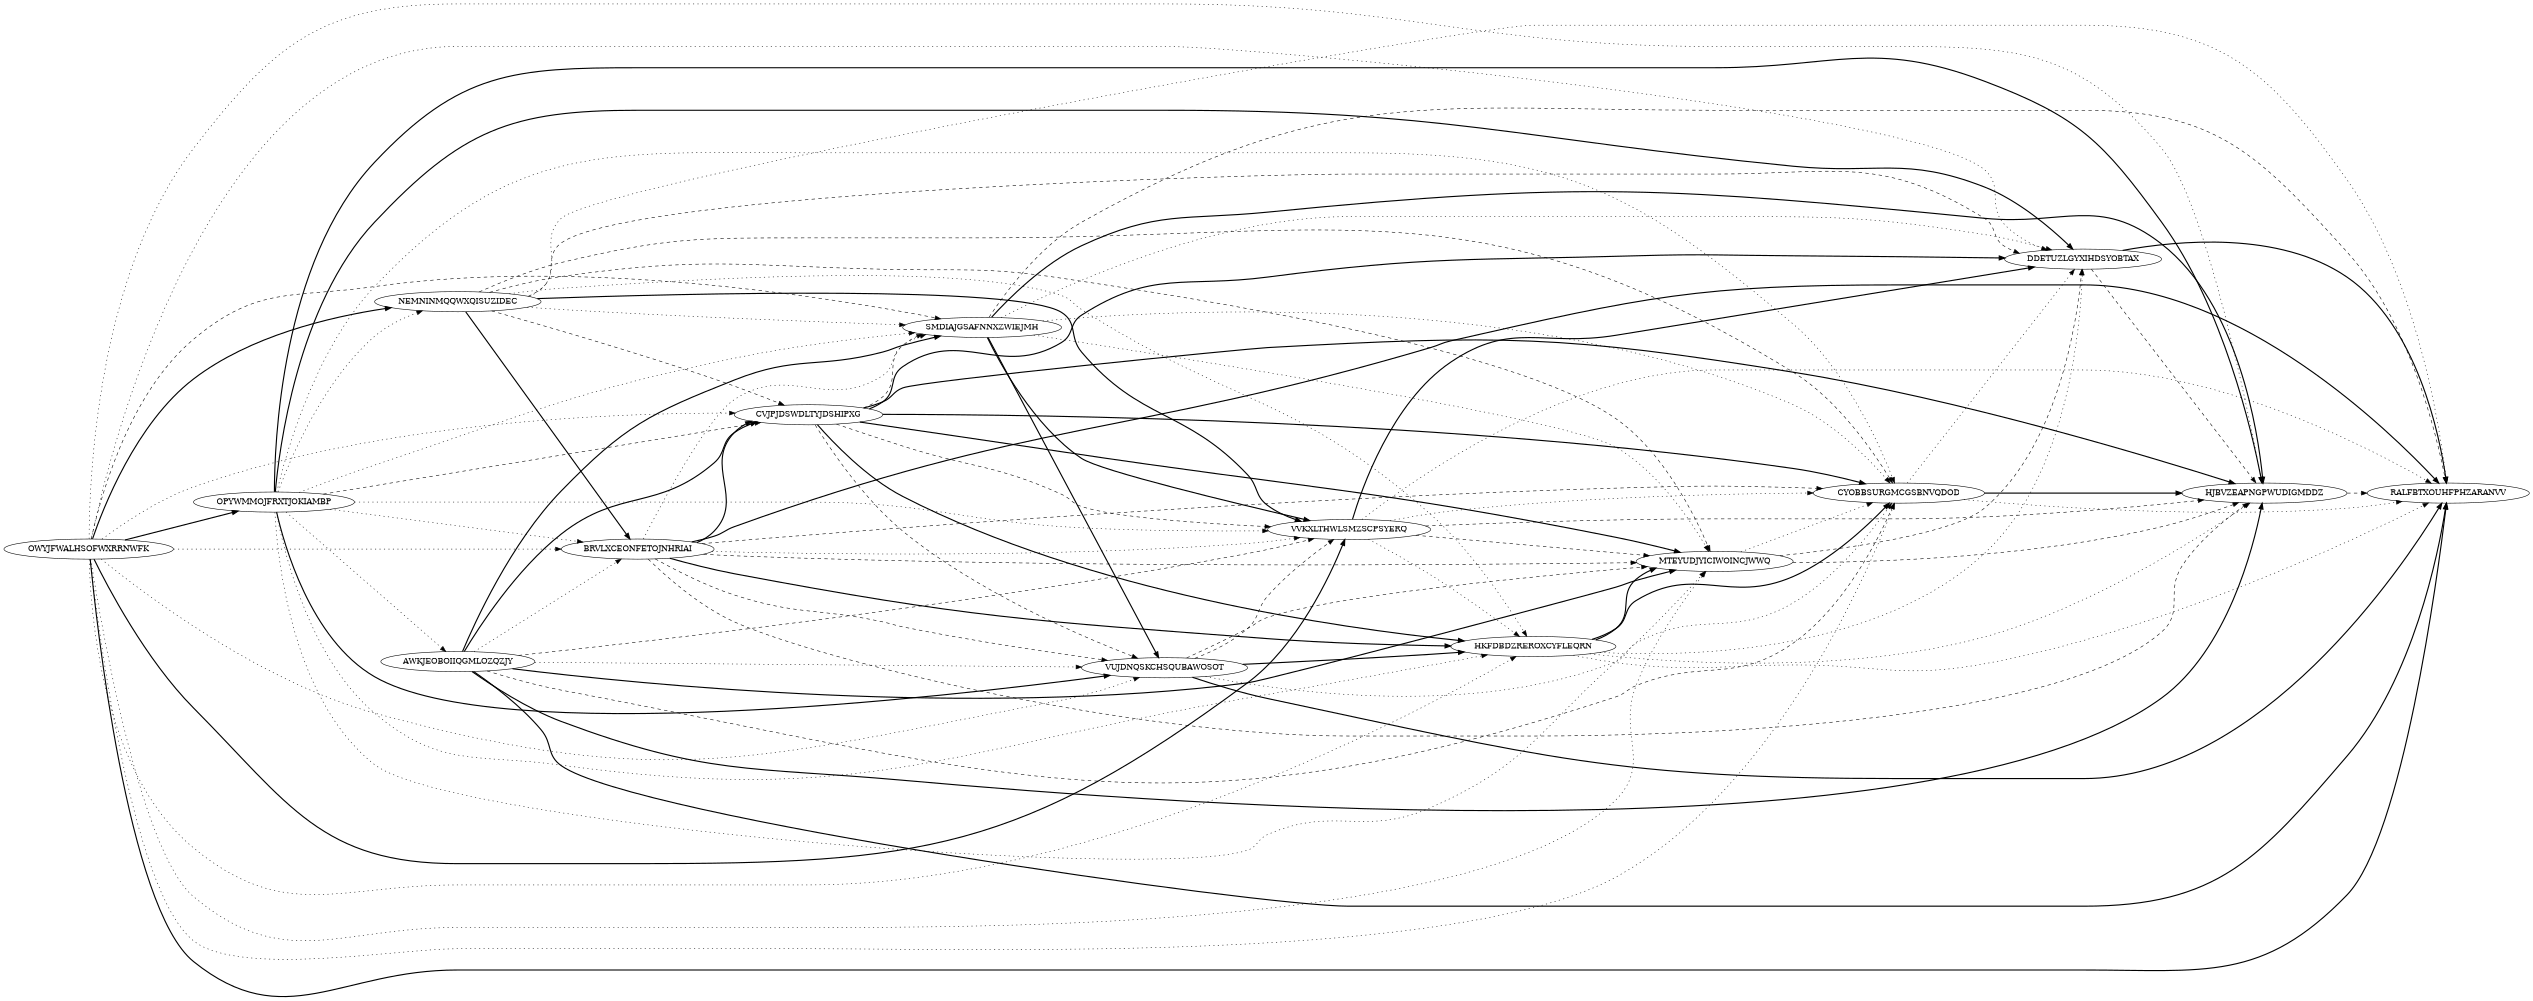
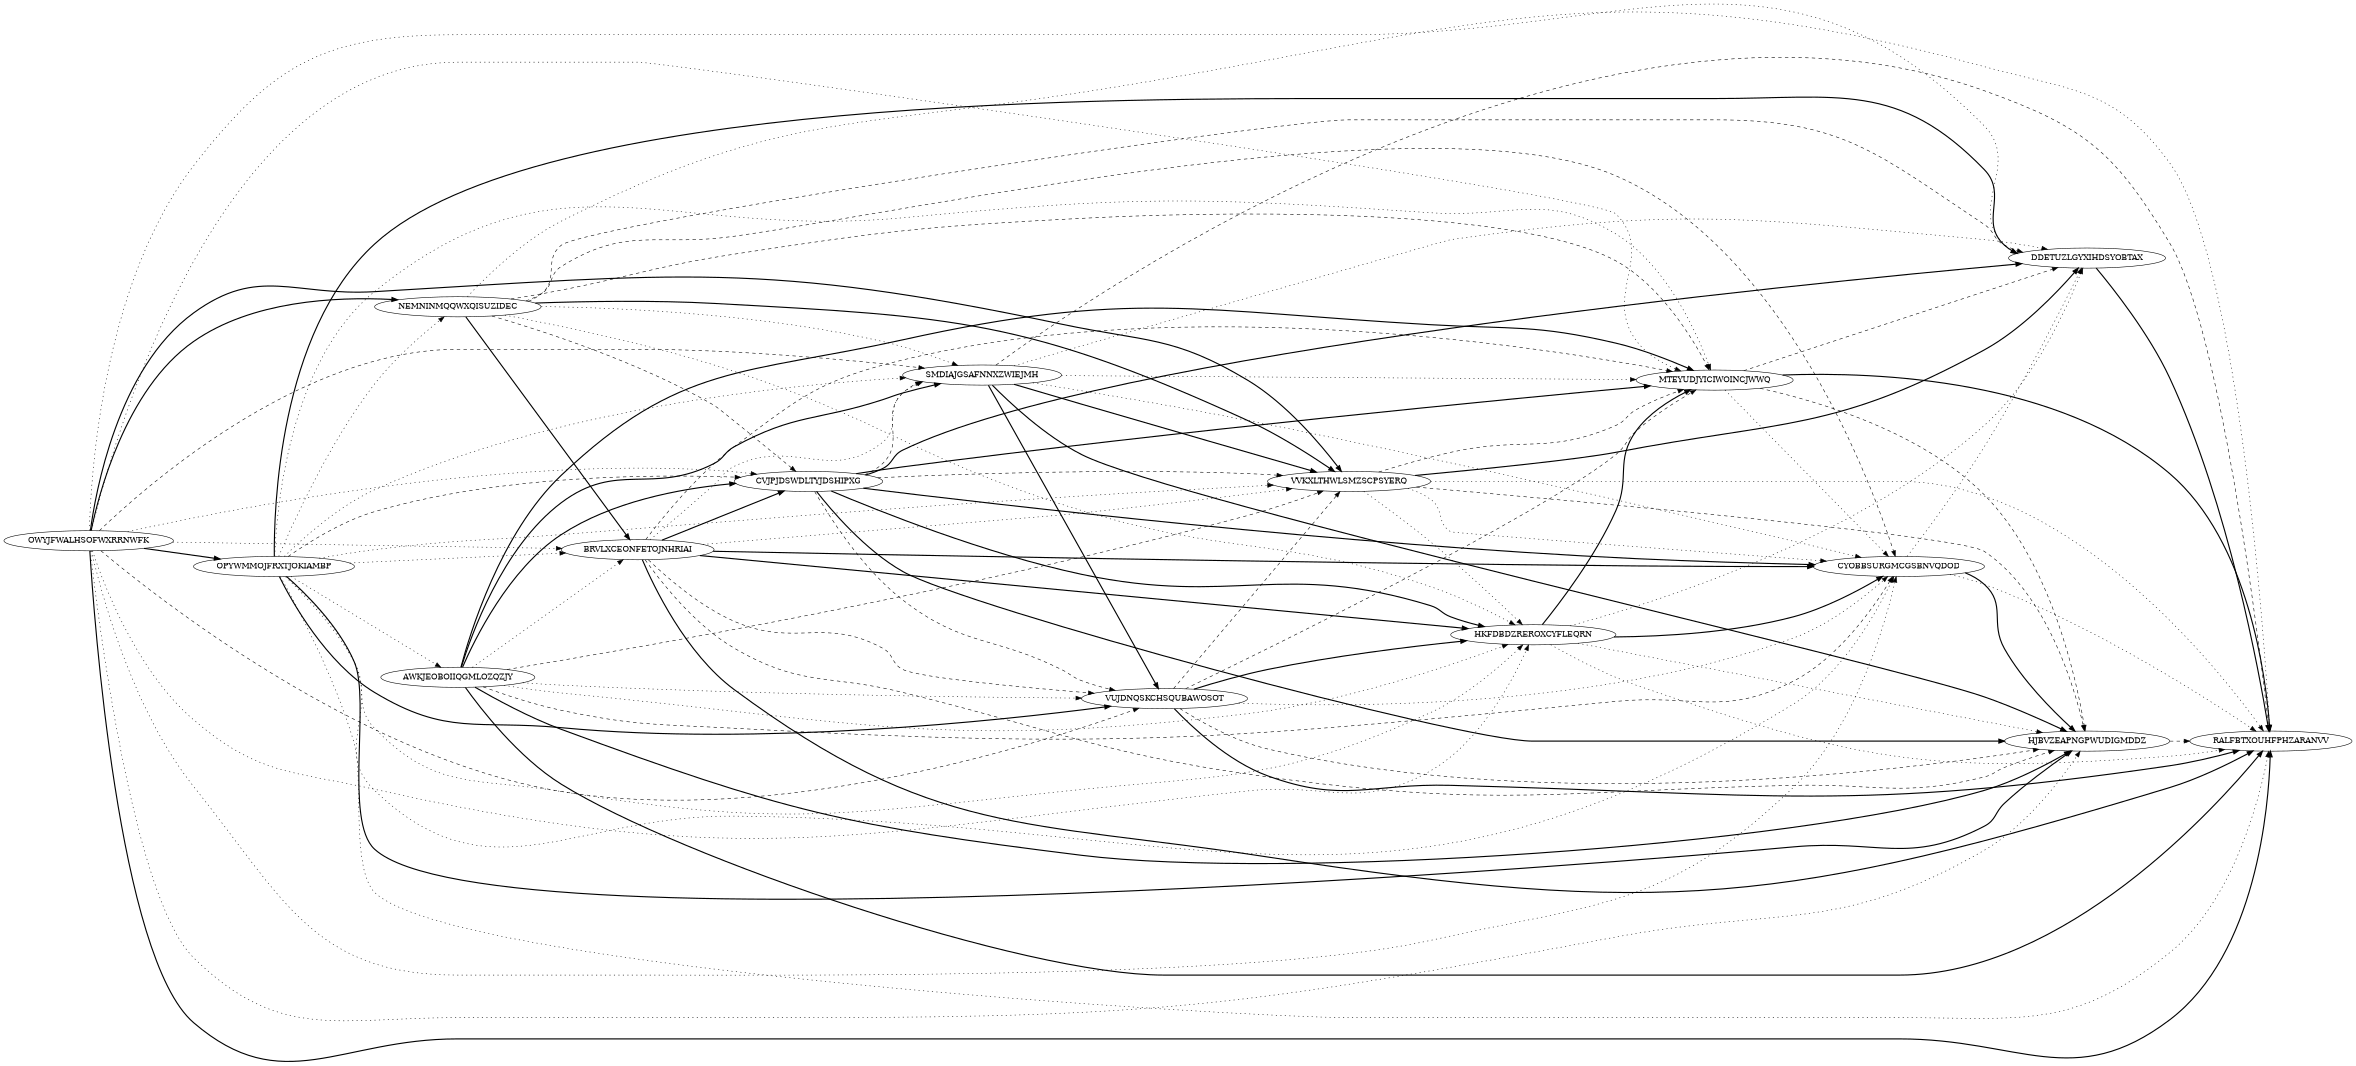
edge "DDETUZLGYXIHDSYOBTAX" -> "HJBVZEAPNGPWUDIGMDDZ": now "VUJDNQSKCHSQUBAWOSOT" -> "HJBVZEAPNGPWUDIGMDDZ"
edge "MTEYUDJYICIWOINCJWWQ" -> "RALFBTXOUHFPHZARANVV": added
edge "BRVLXCEONFETOJNHRIAI" -> "CYOBBSURGMCGSBNVQDOD": style dashed -> bold
edge "AWKJEOBOIIQGMLOZQZJY" -> "HKFDBDZREROXCYFLEQRN": added
edge "OWYJFWALHSOFWXRRNWFK" -> "VUJDNQSKCHSQUBAWOSOT": style dotted -> dashed
edge "OPYWMMOJFRXTJOKIAMBP" -> "RALFBTXOUHFPHZARANVV": added
